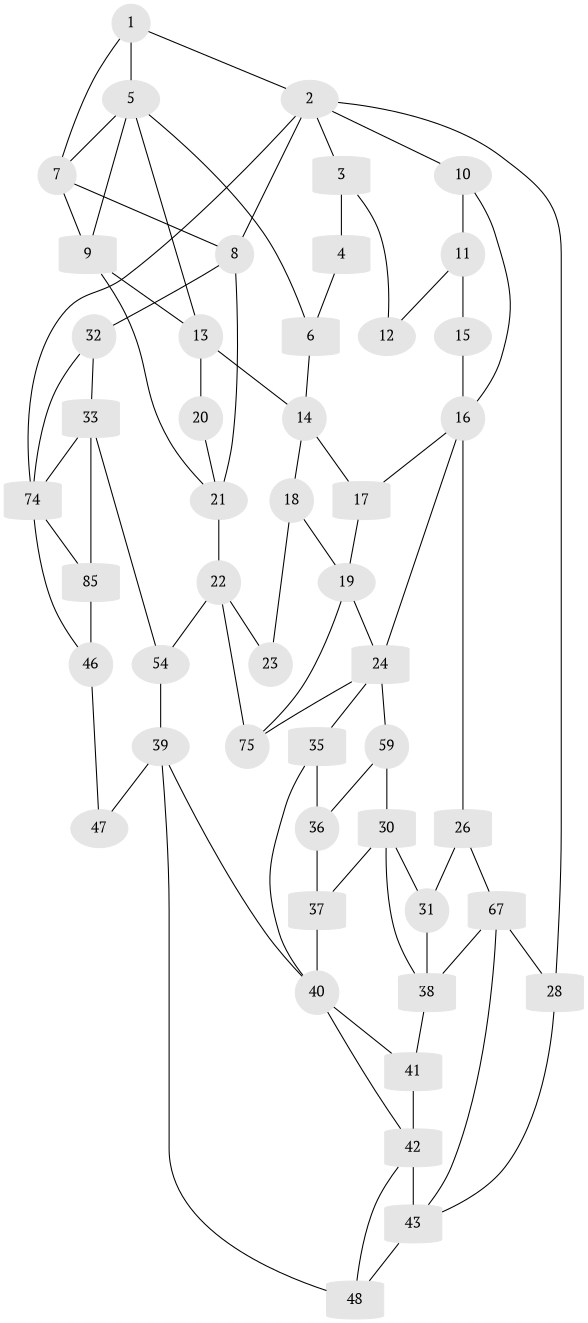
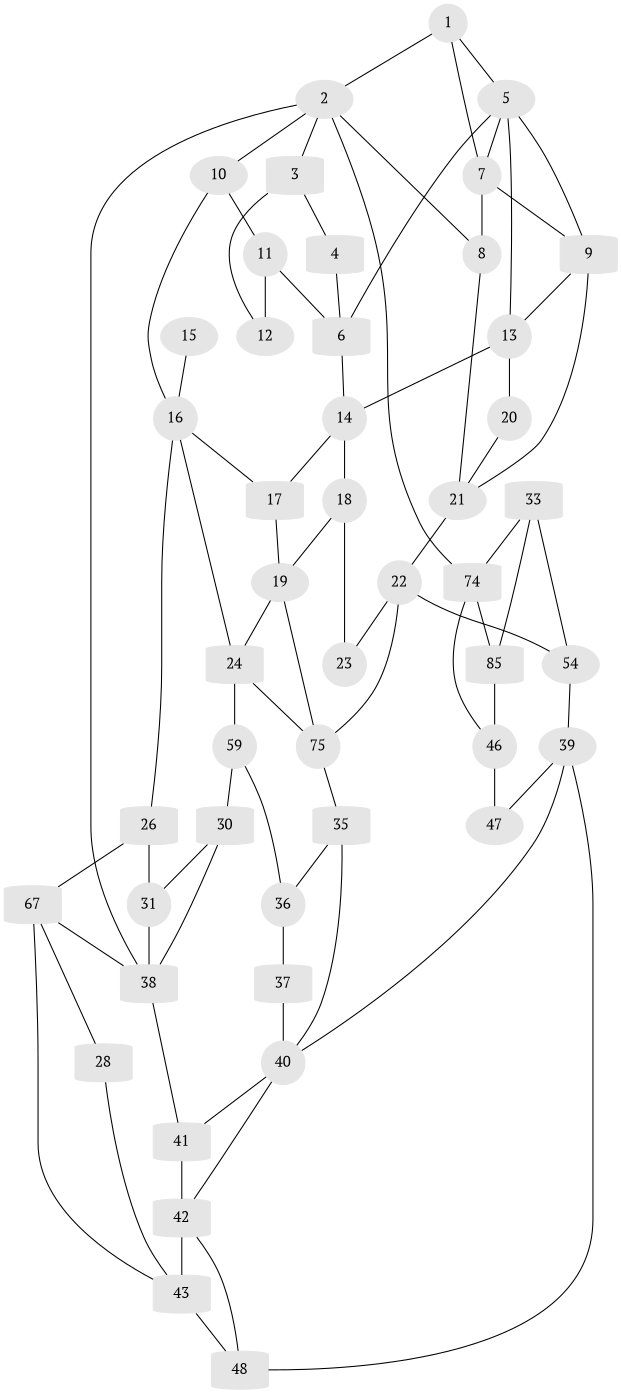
edge "11" -- "15": now "11" -- "6"
node "32": removed
edge "2" -- "28": now "2" -- "38"
edge "24" -- "35": now "75" -- "35"
edge "30" -- "37": removed
